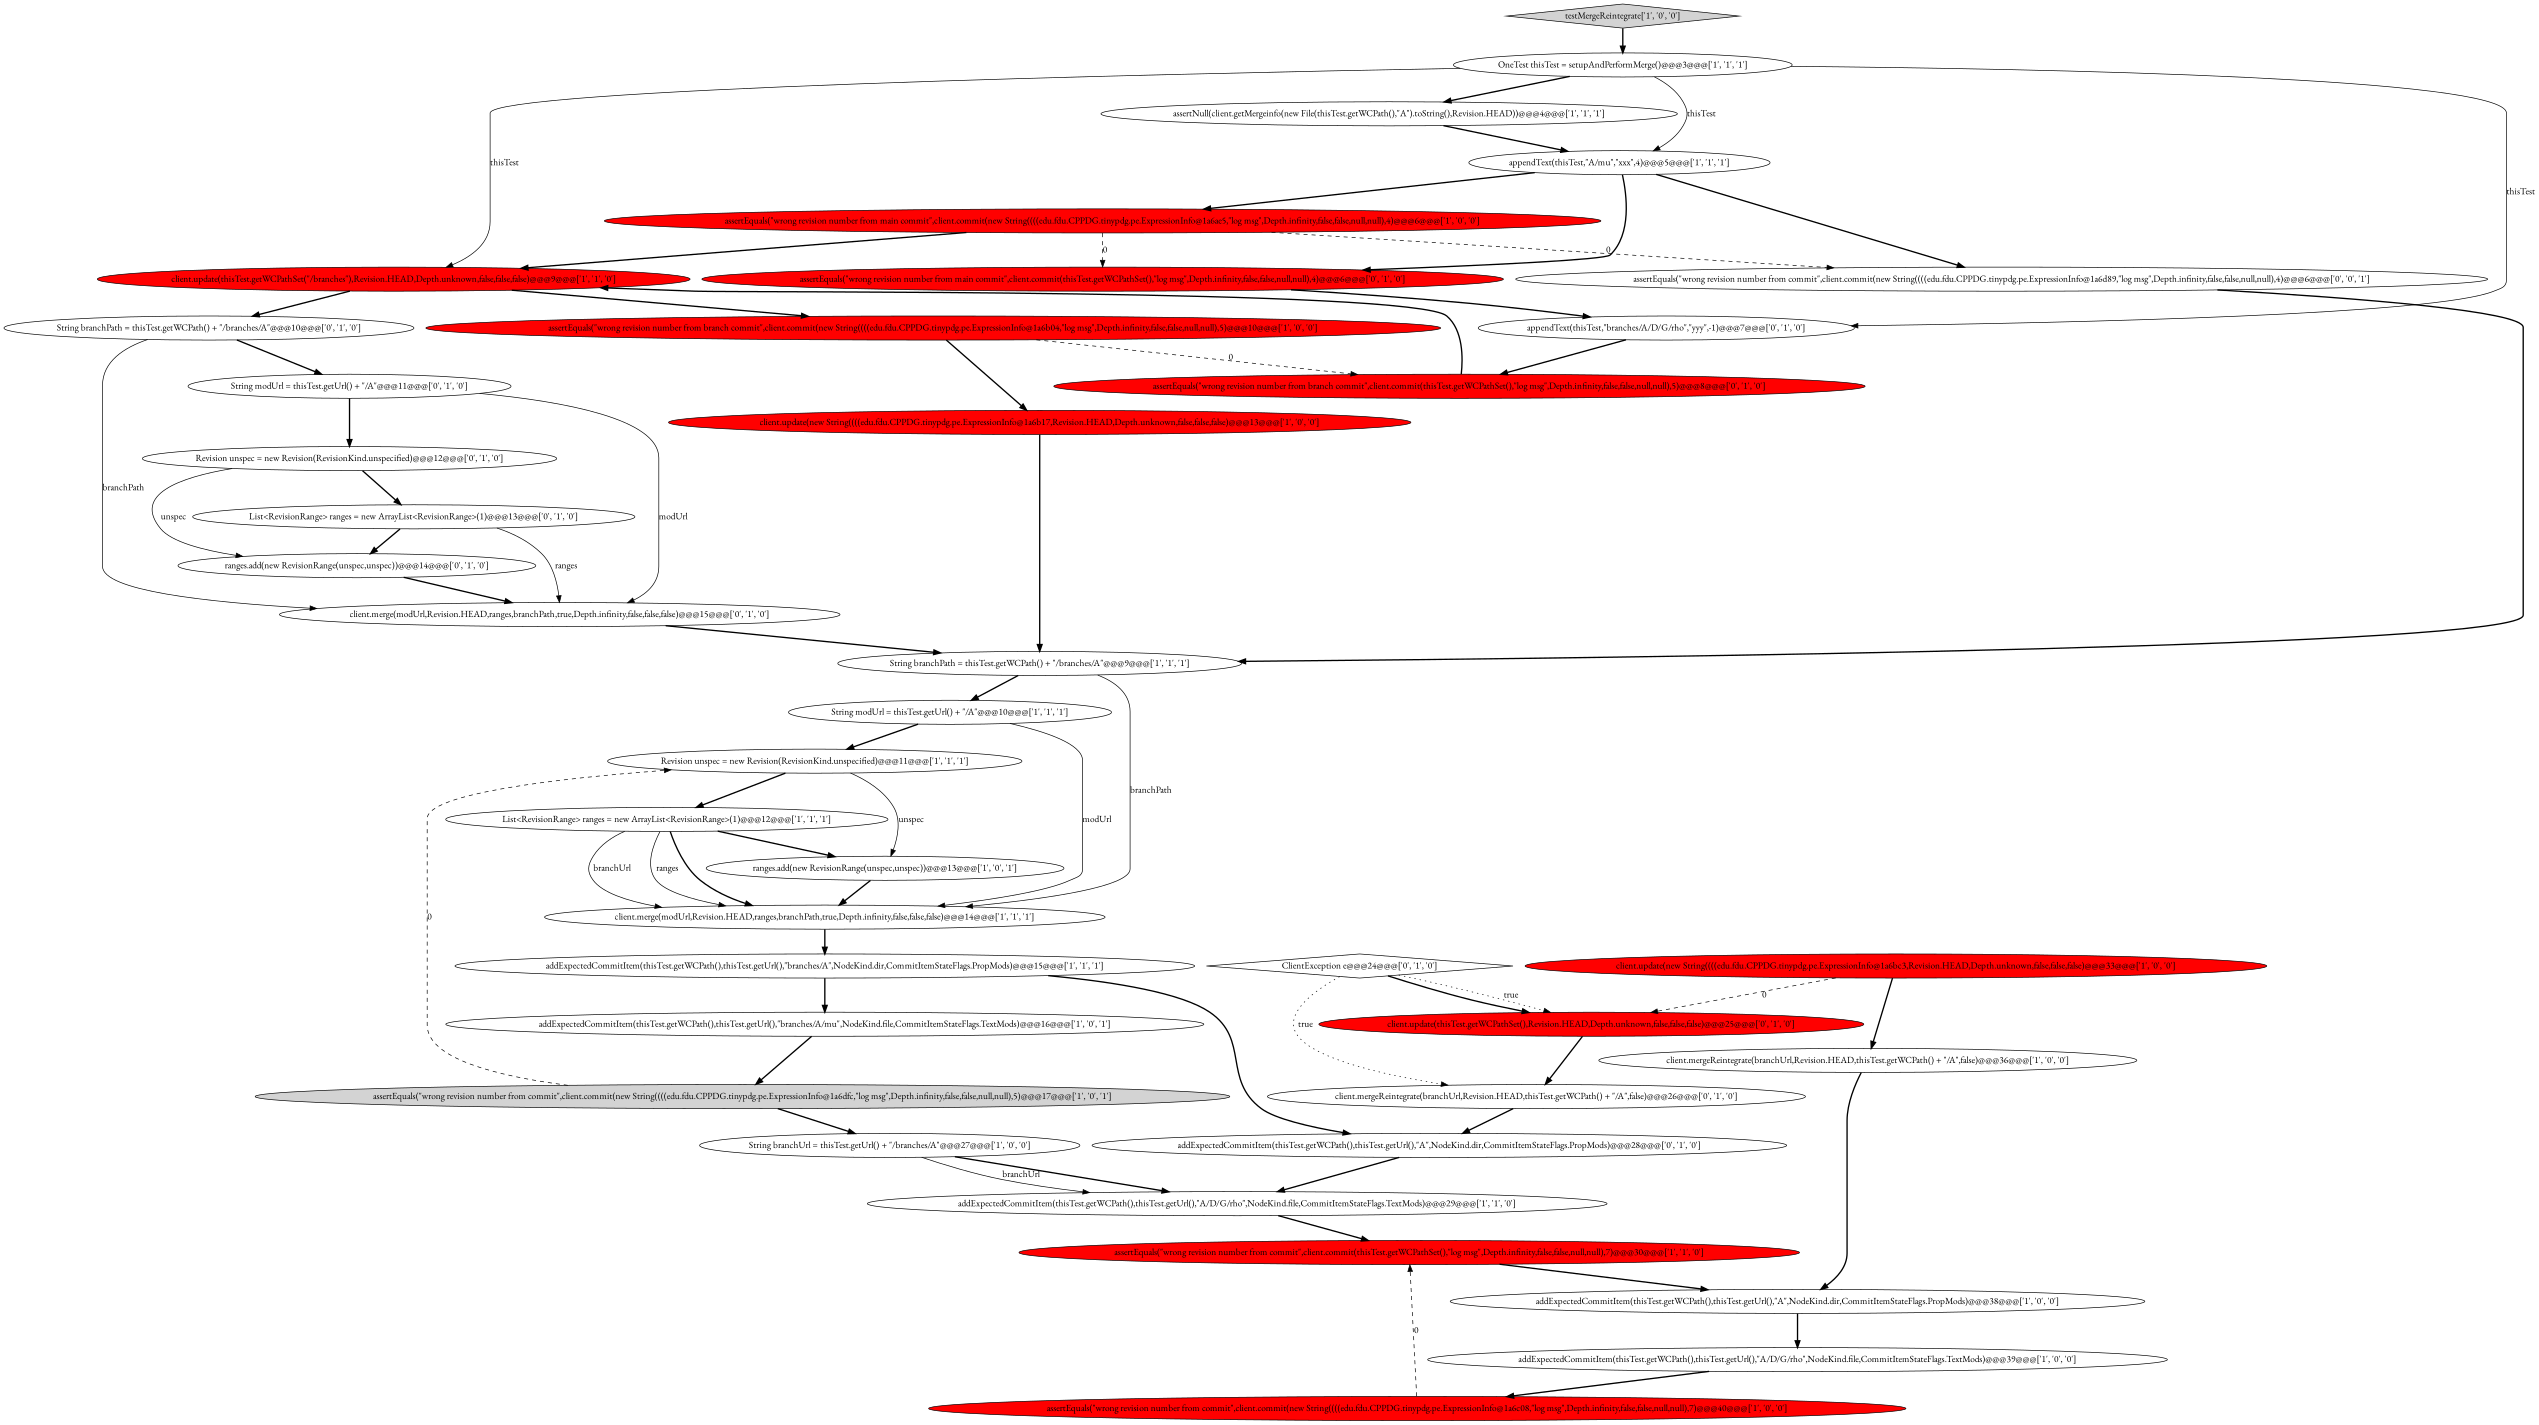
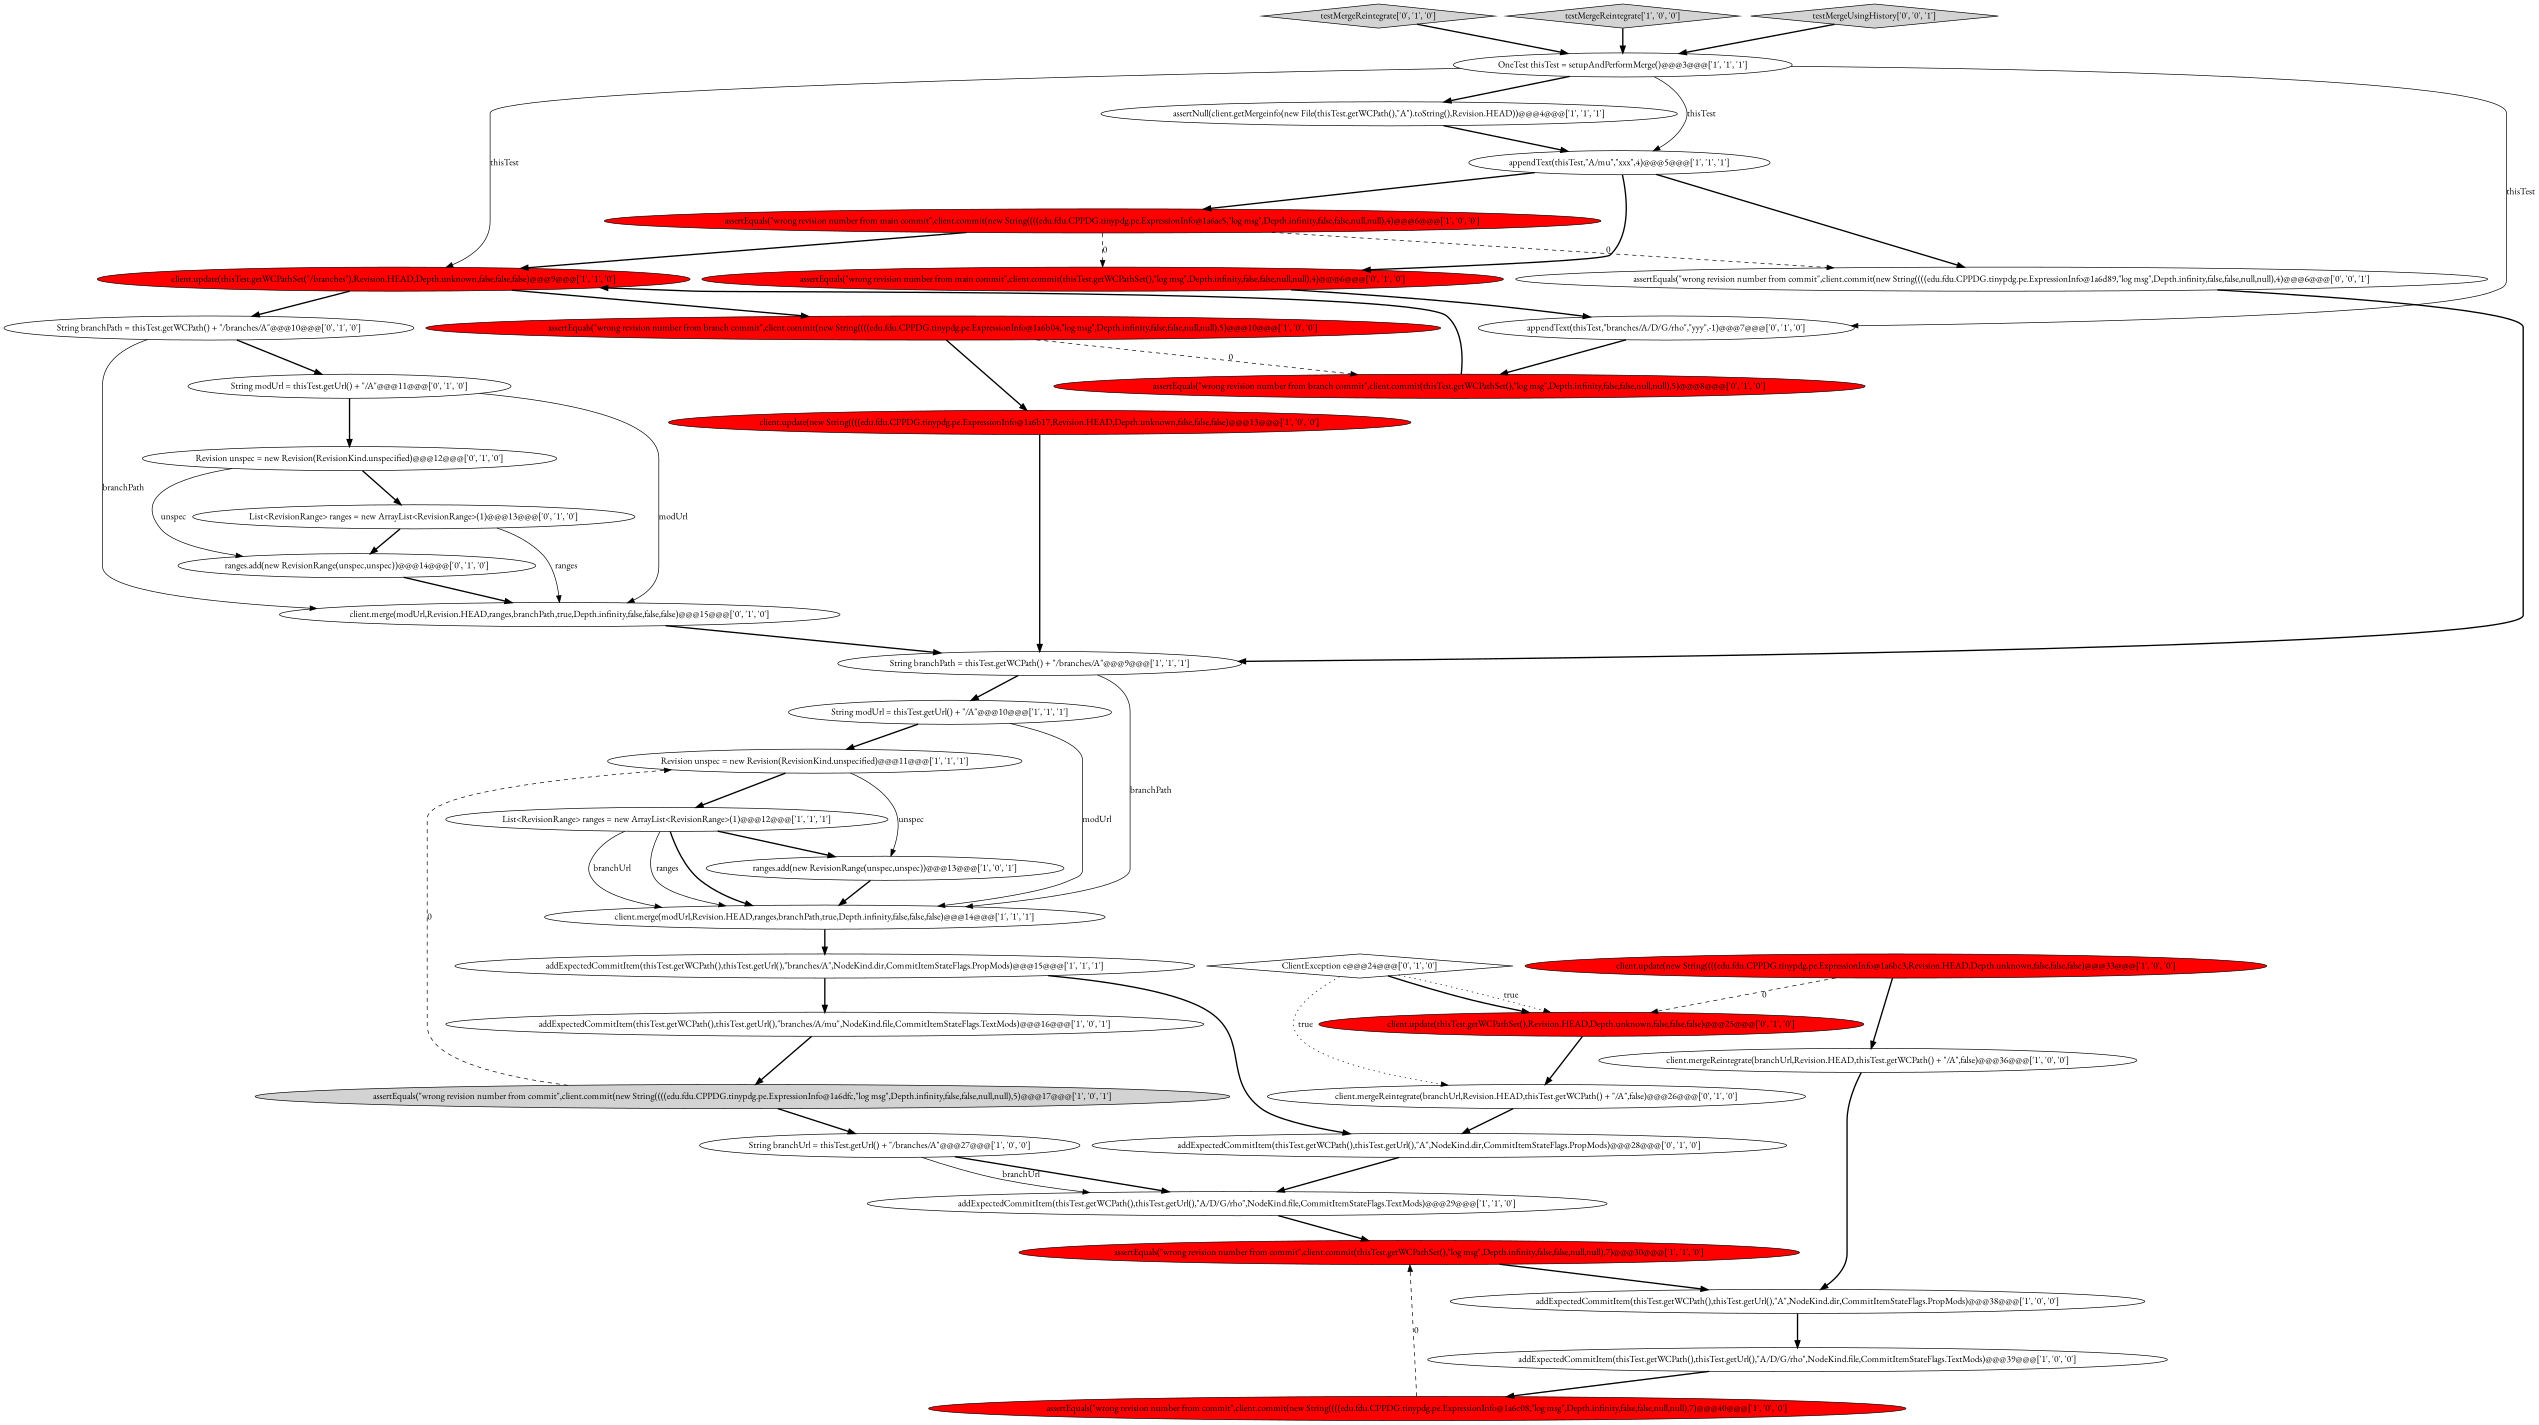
node "testMergeReintegrate['0', '1', '0']": added
node "testMergeUsingHistory['0', '0', '1']": added
